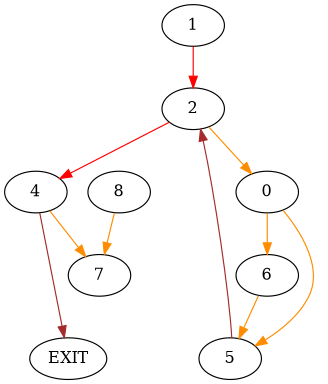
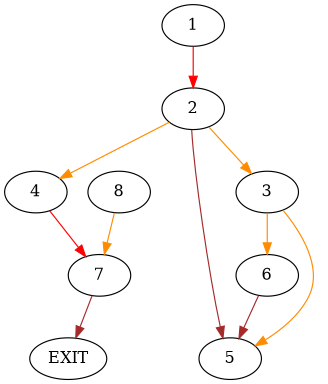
edge "2" -> "4": color red -> darkorange
node "0": label "0" -> "3"
edge "4" -> "7": color darkorange -> red
edge "5" -> "2": reversed
edge "4" -> "EXIT": now "7" -> "EXIT"
edge "6" -> "5": color darkorange -> brown
